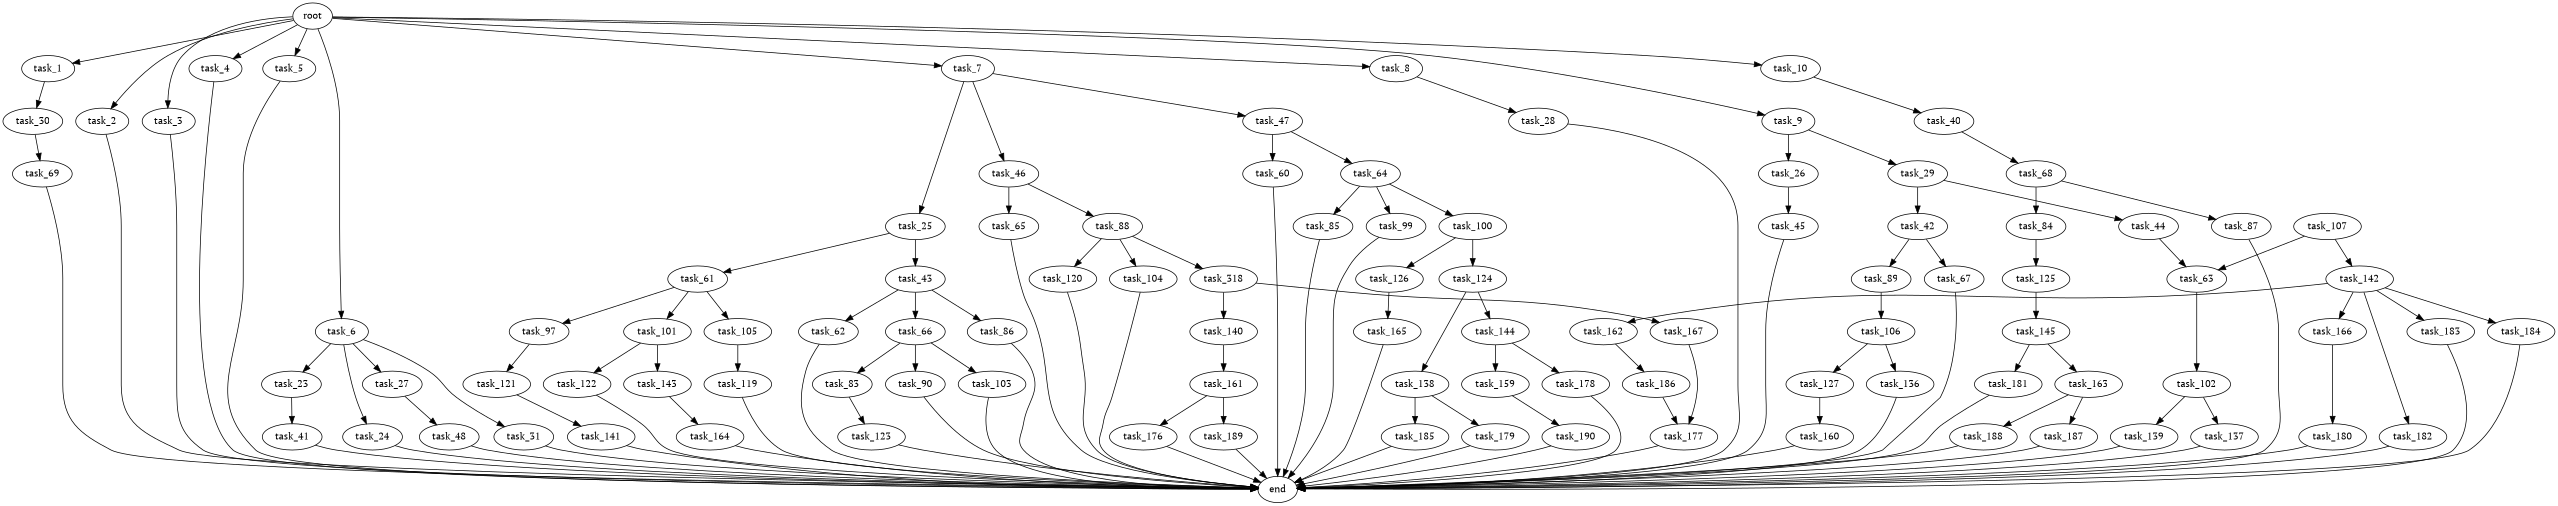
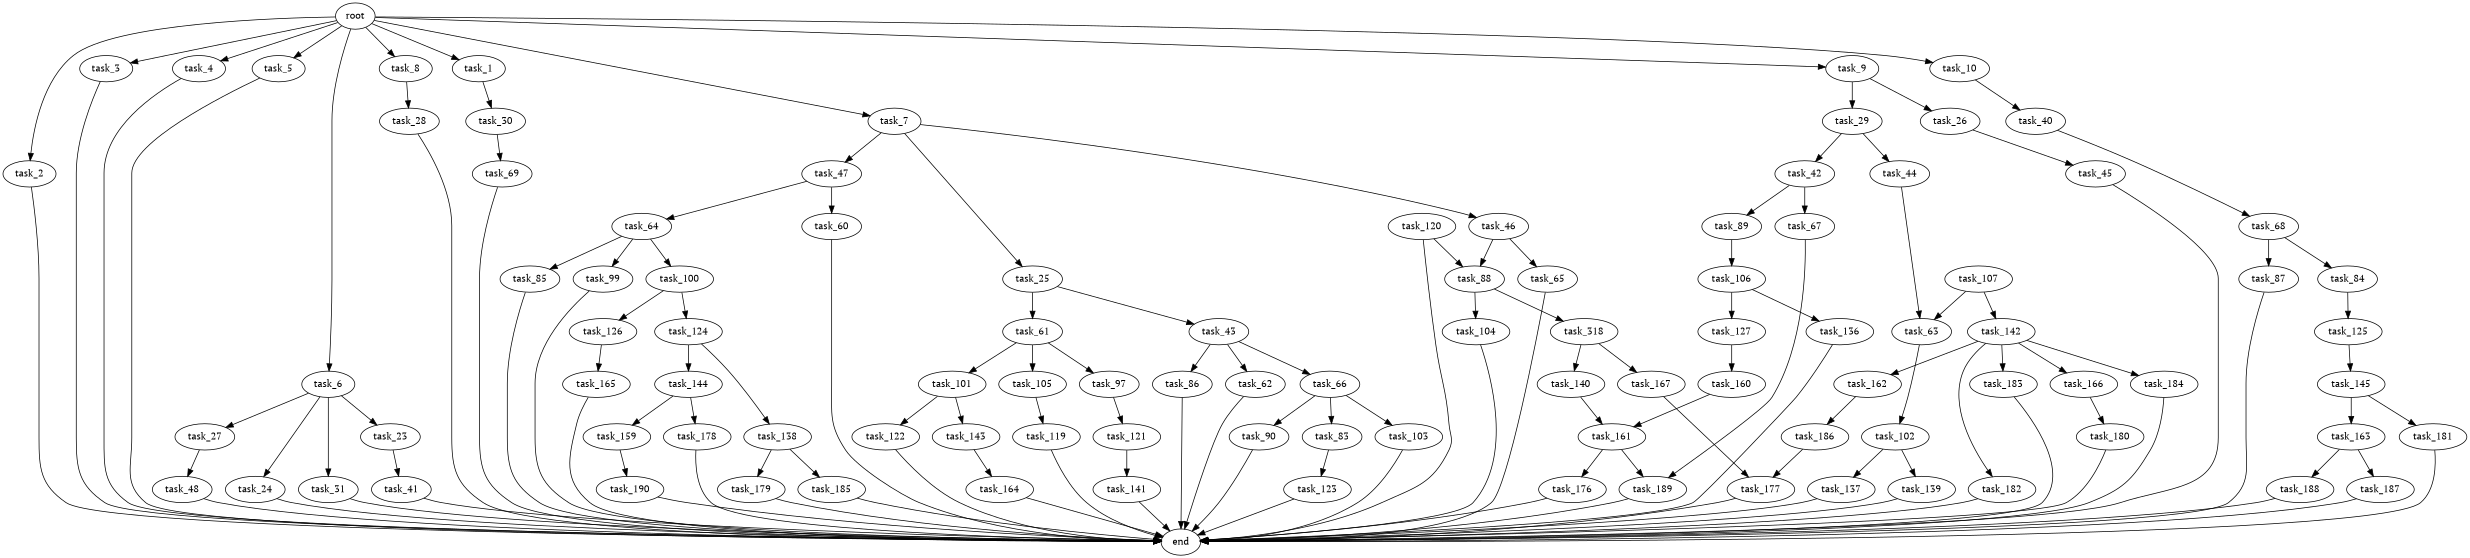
edge "task_88" -> "task_120": reversed
edge "task_67" -> "end": now "task_67" -> "task_189"
edge "task_160" -> "end": now "task_160" -> "task_161"
